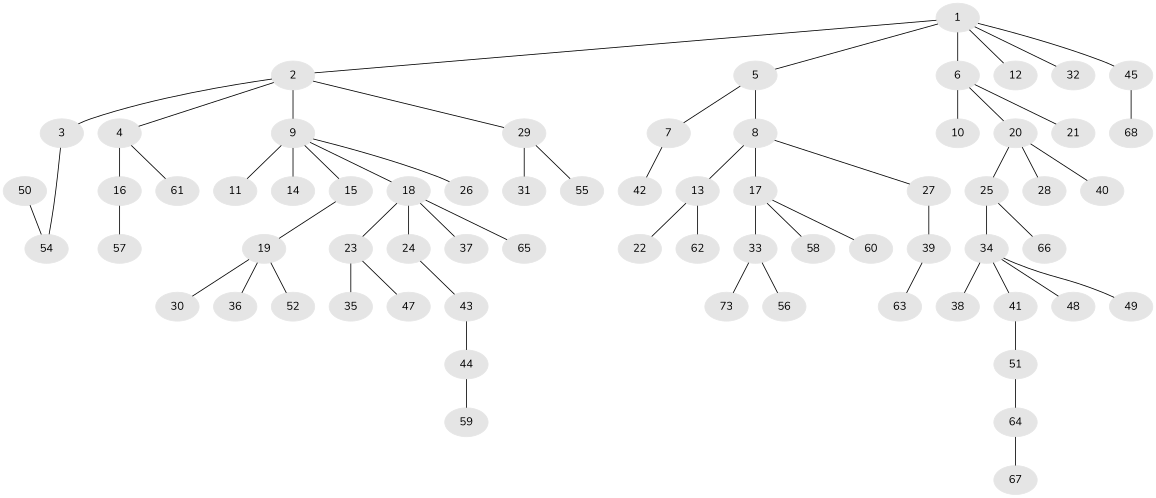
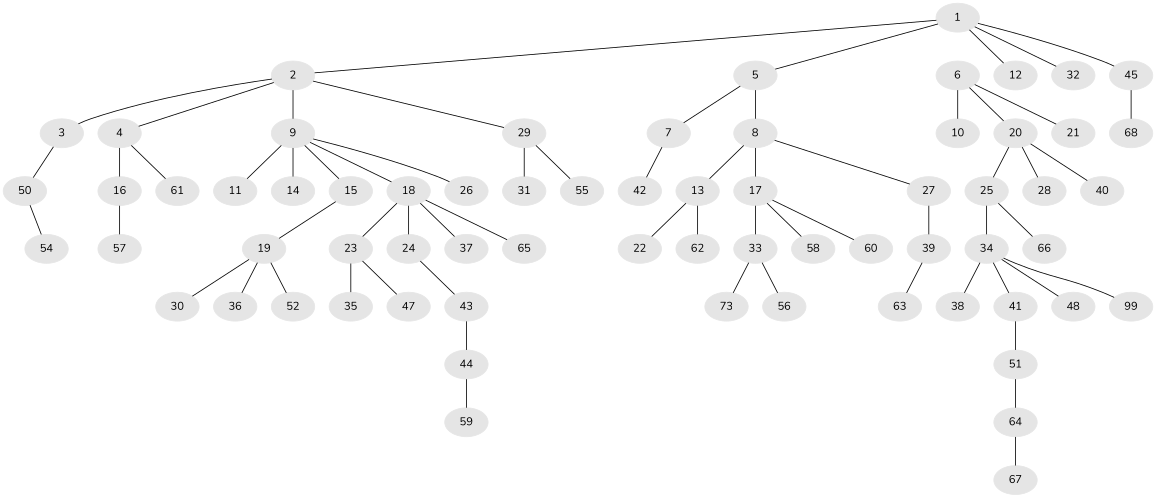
edge "1" -- "6": removed
edge "3" -- "54": now "3" -- "50"
node "49": label "49" -> "99"
